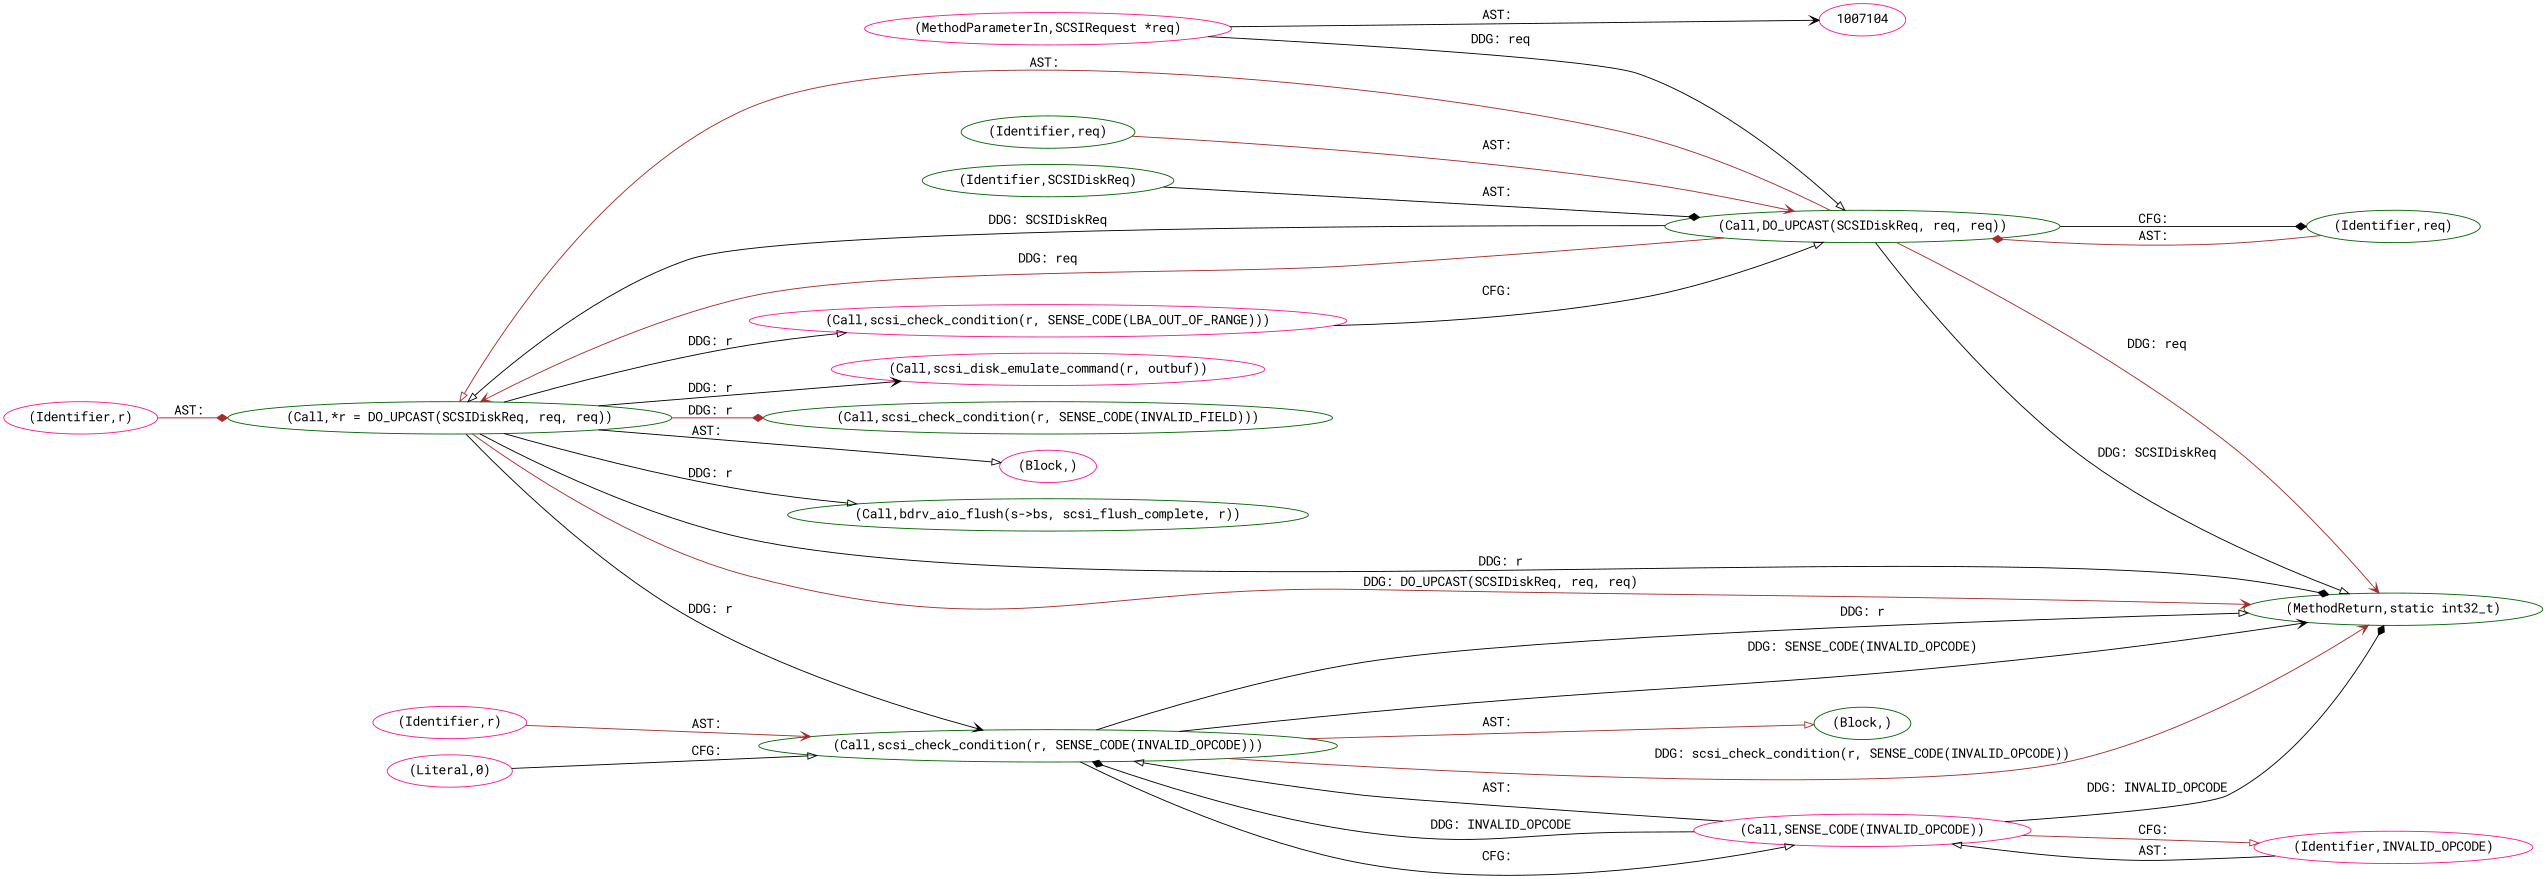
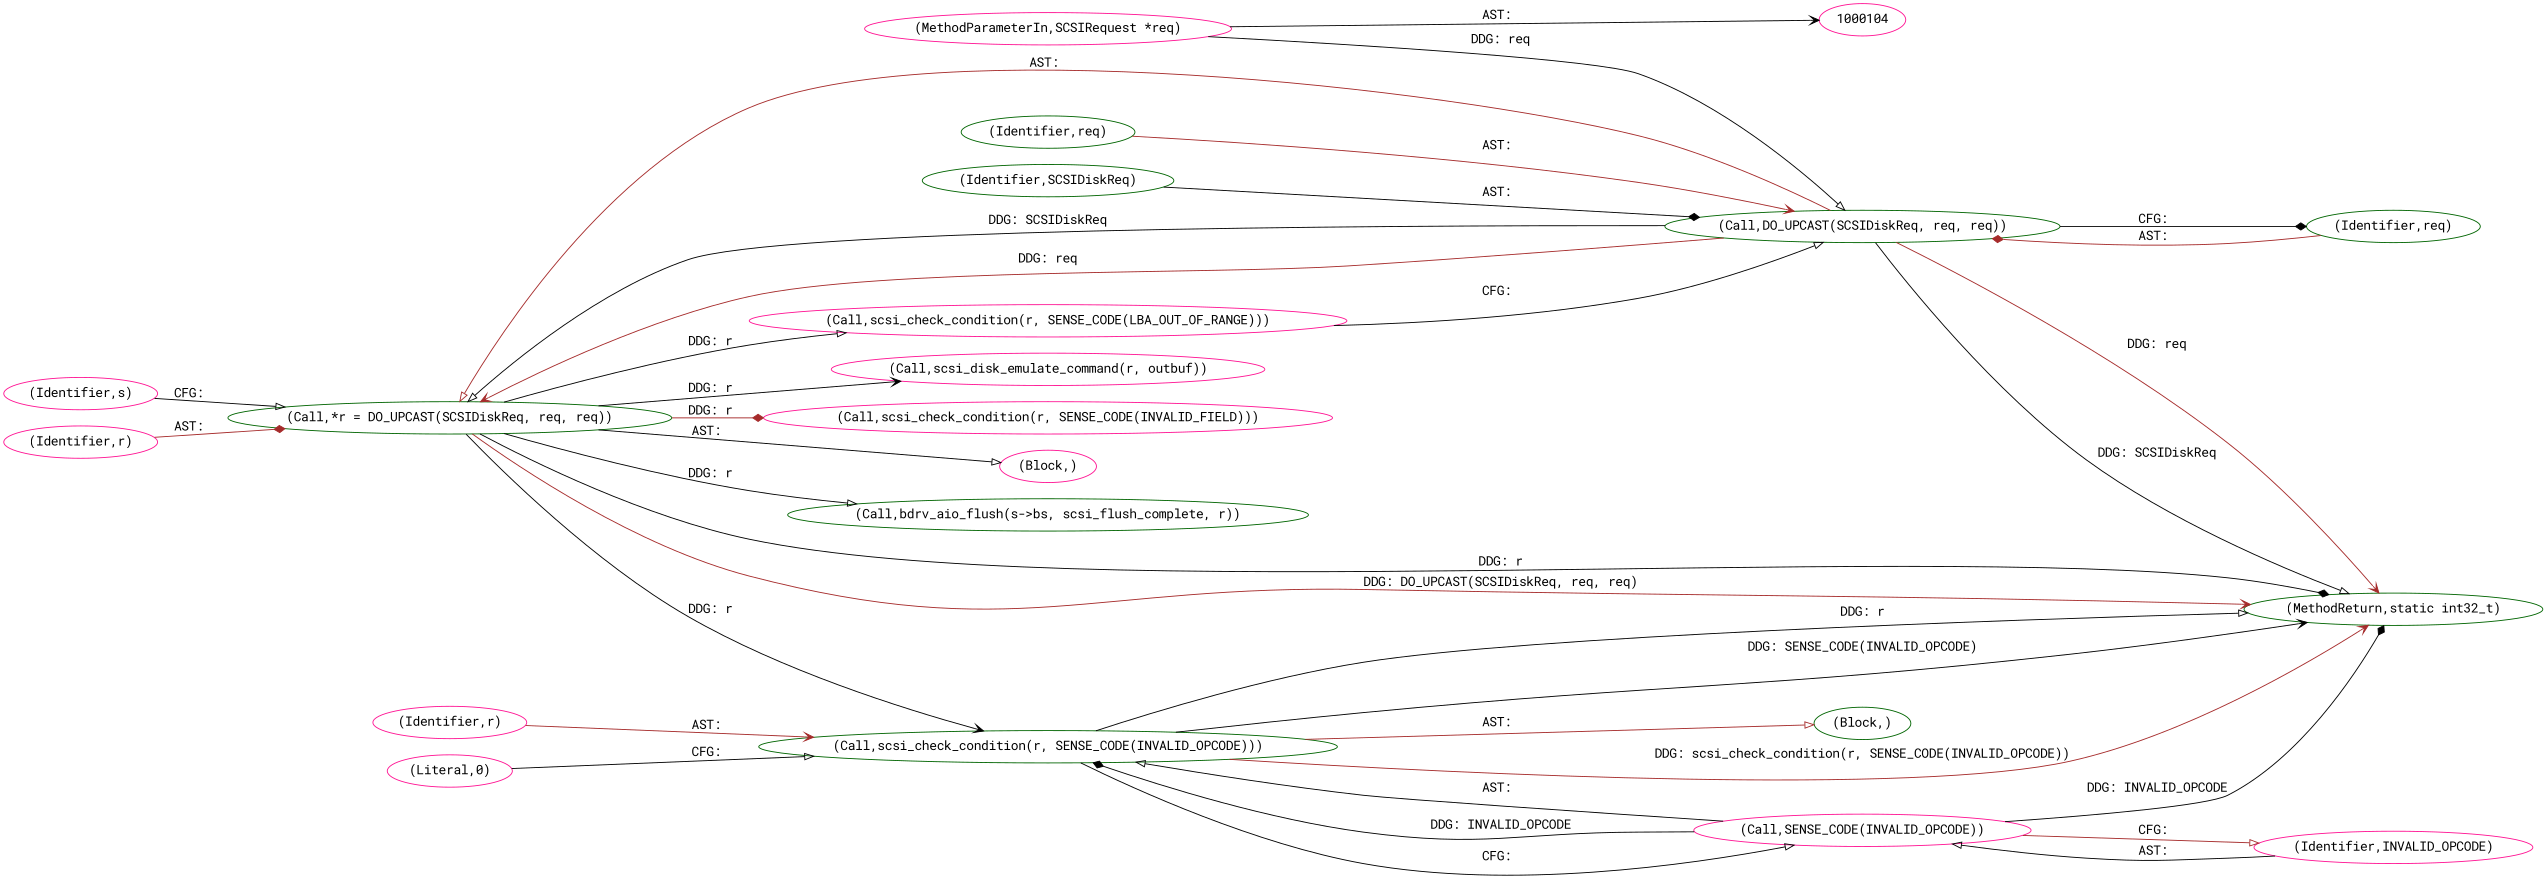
node "1007104": label "1007104" -> "1000104"
node "(Identifier,s)": added
node "(Call,scsi_check_condition(r, SENSE_CODE(INVALID_FIELD)))": color darkgreen -> deeppink
